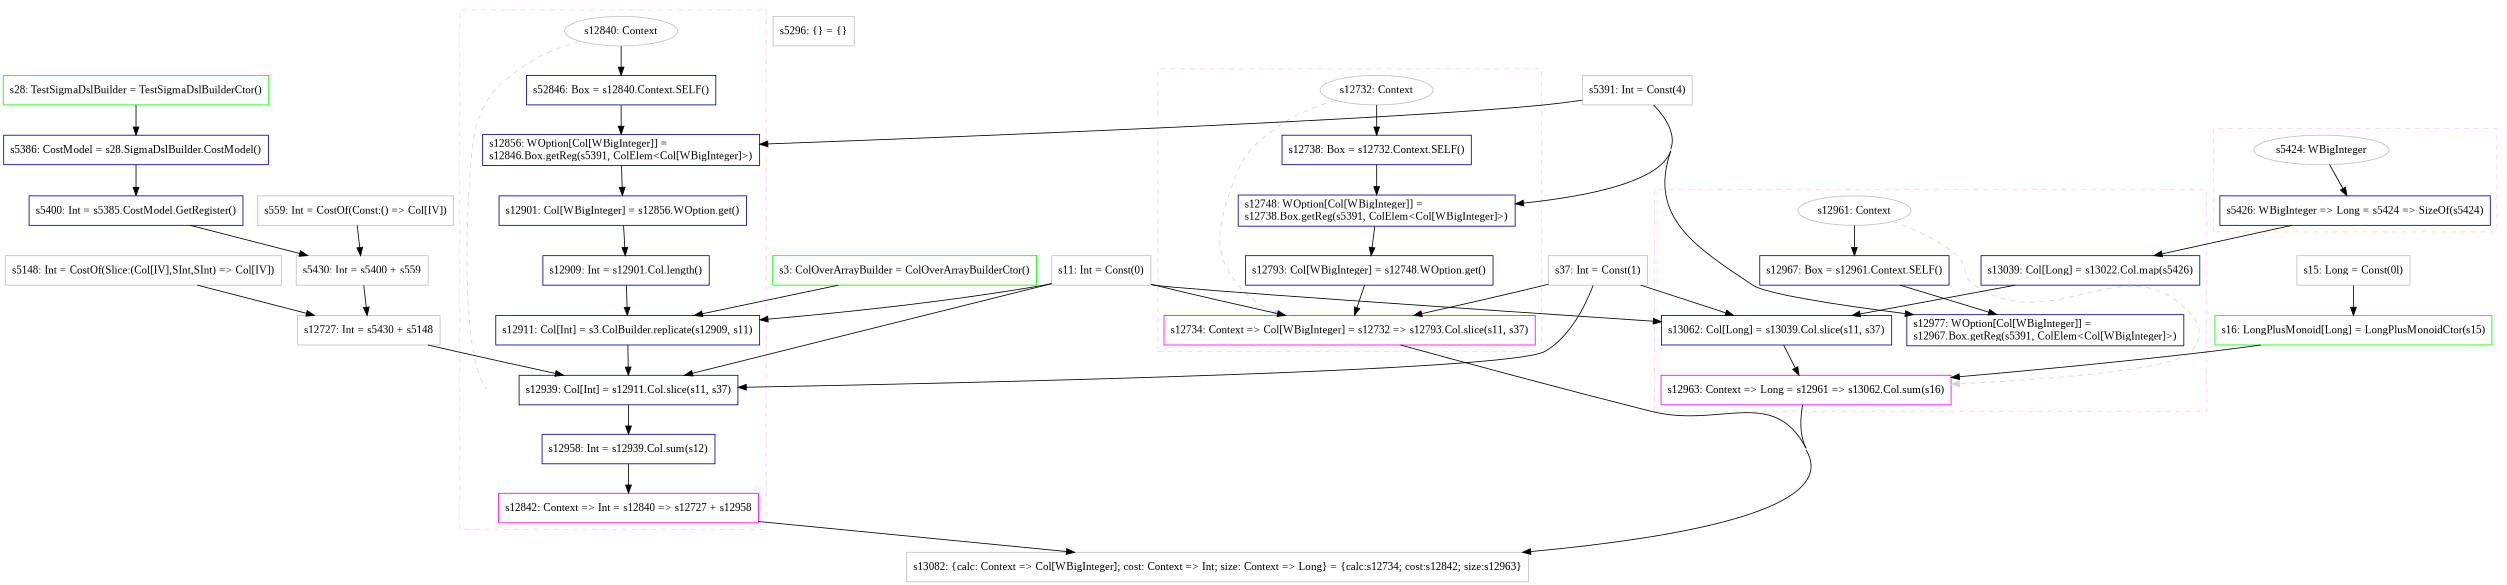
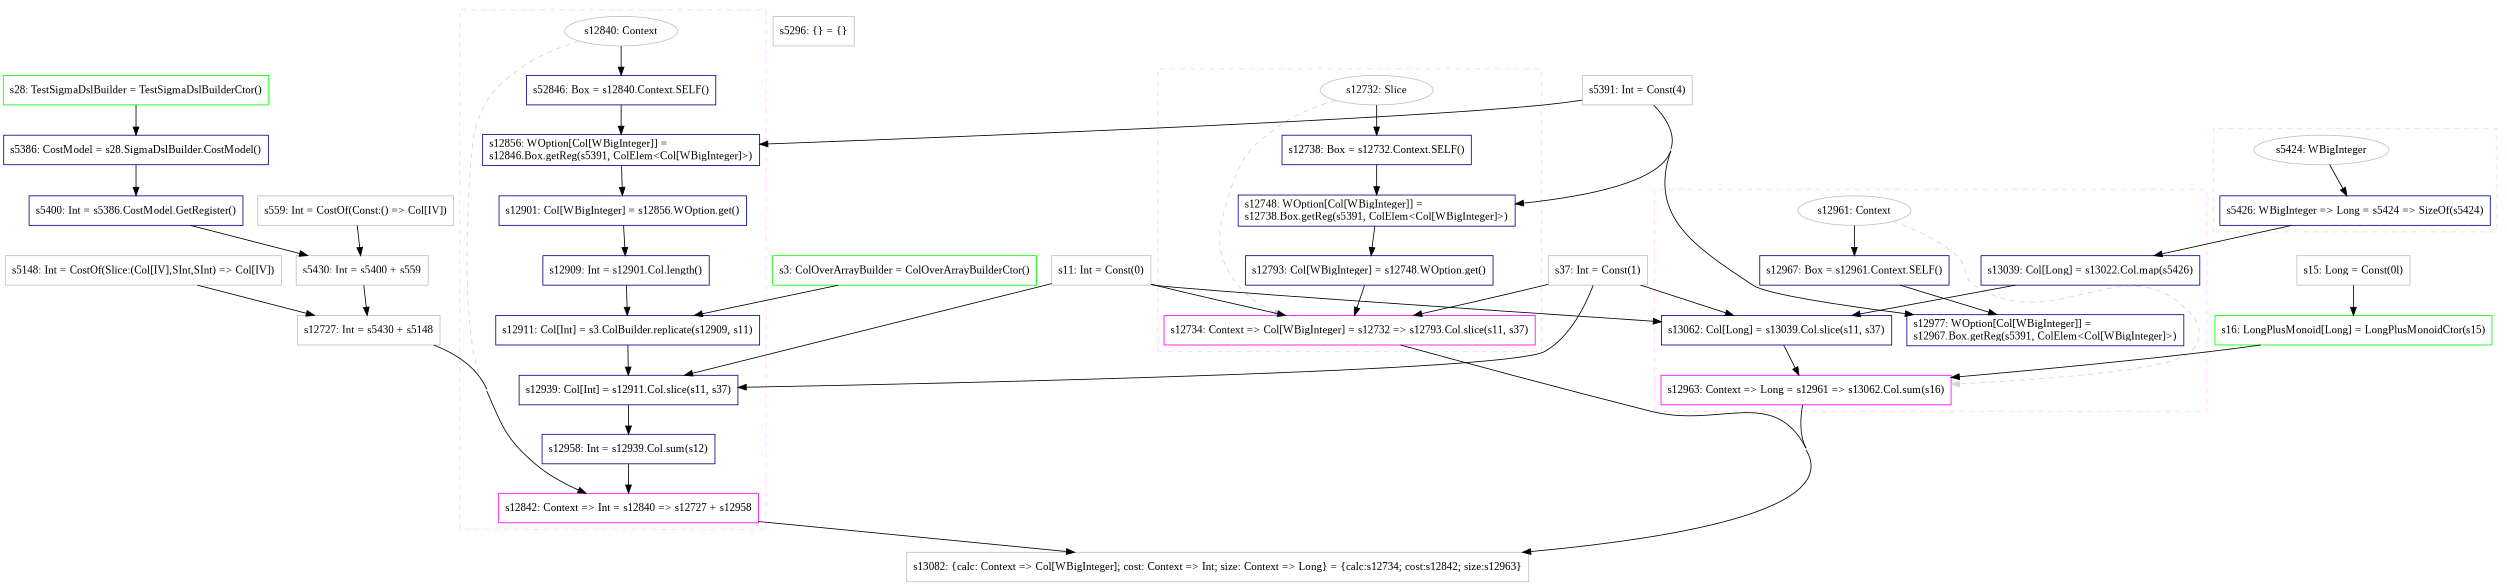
node "s12732: Context": label "s12732: Context" -> "s12732: Slice"
node "s5400: Int = s5385.CostModel.GetRegister()": label "s5400: Int = s5385.CostModel.GetRegister()" -> "s5400: Int = s5386.CostModel.GetRegister()"
edge "s11: Int = Const(0)" -> "s12911: Col[Int] = s3.ColBuilder.replicate(s12909, s11)": removed
edge "s12727: Int = s5430 + s5148" -> "s12939: Col[Int] = s12911.Col.slice(s11, s37)": now "s12727: Int = s5430 + s5148" -> "s12842: Context => Int = s12840 => s12727 + s12958"
